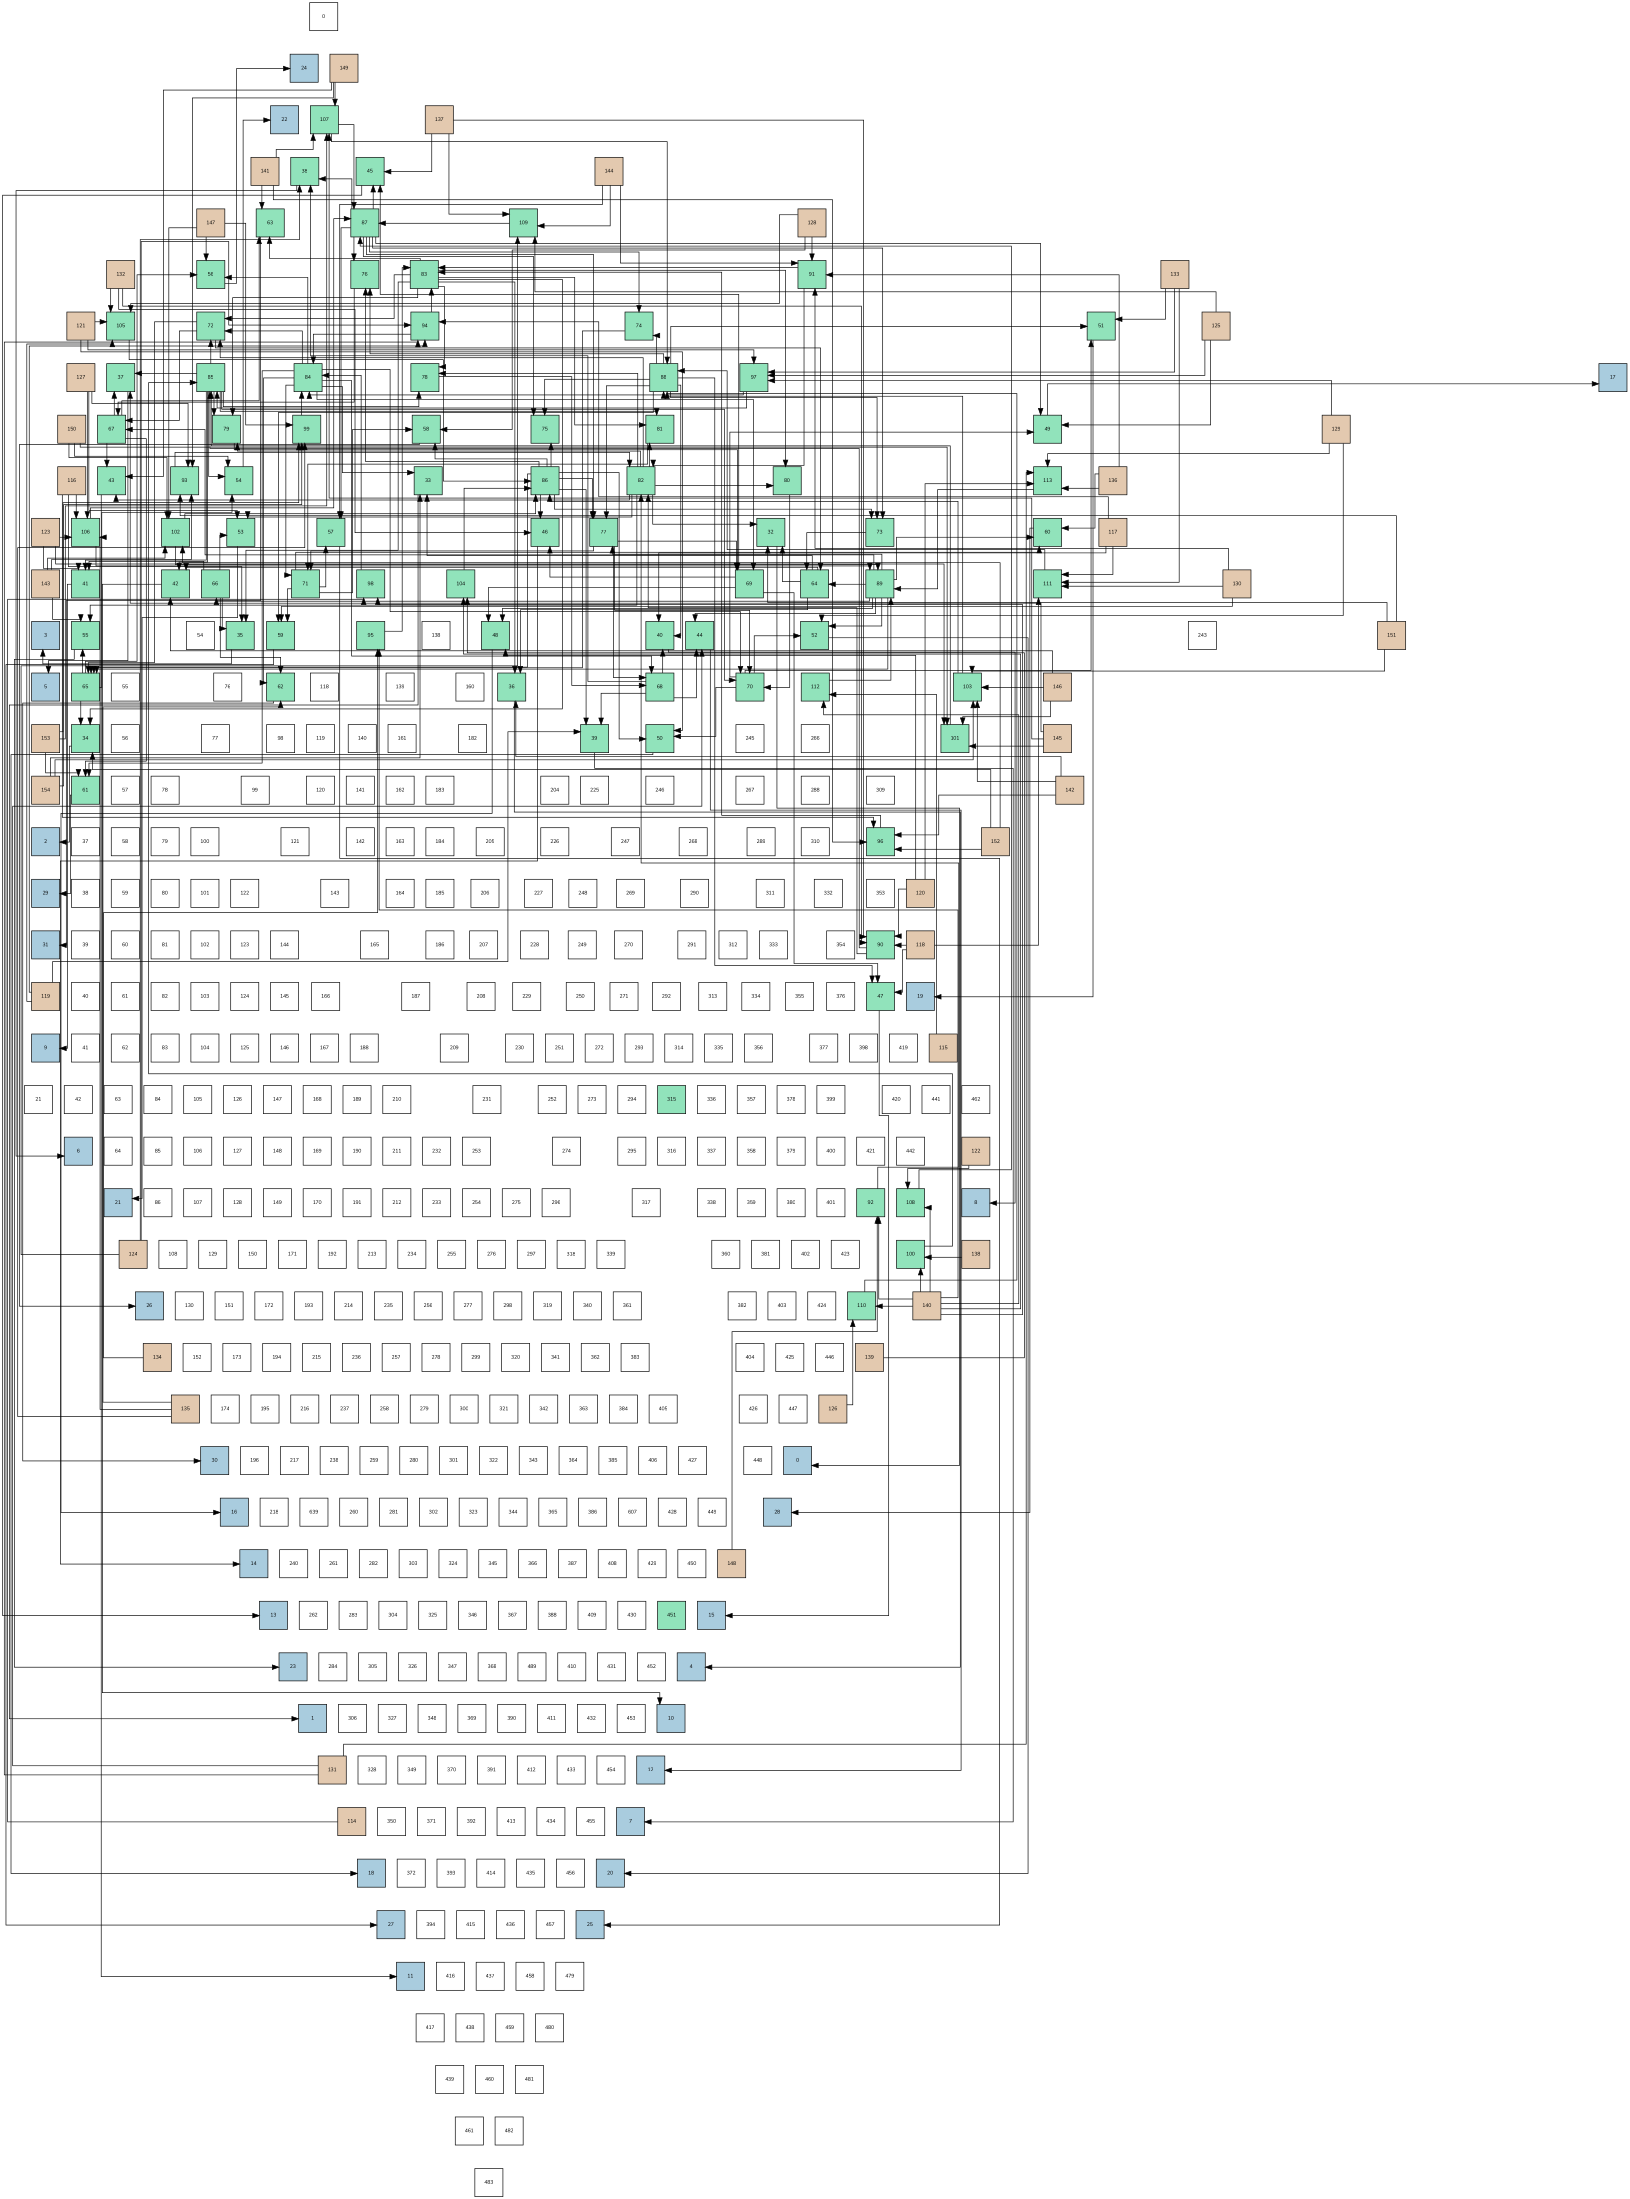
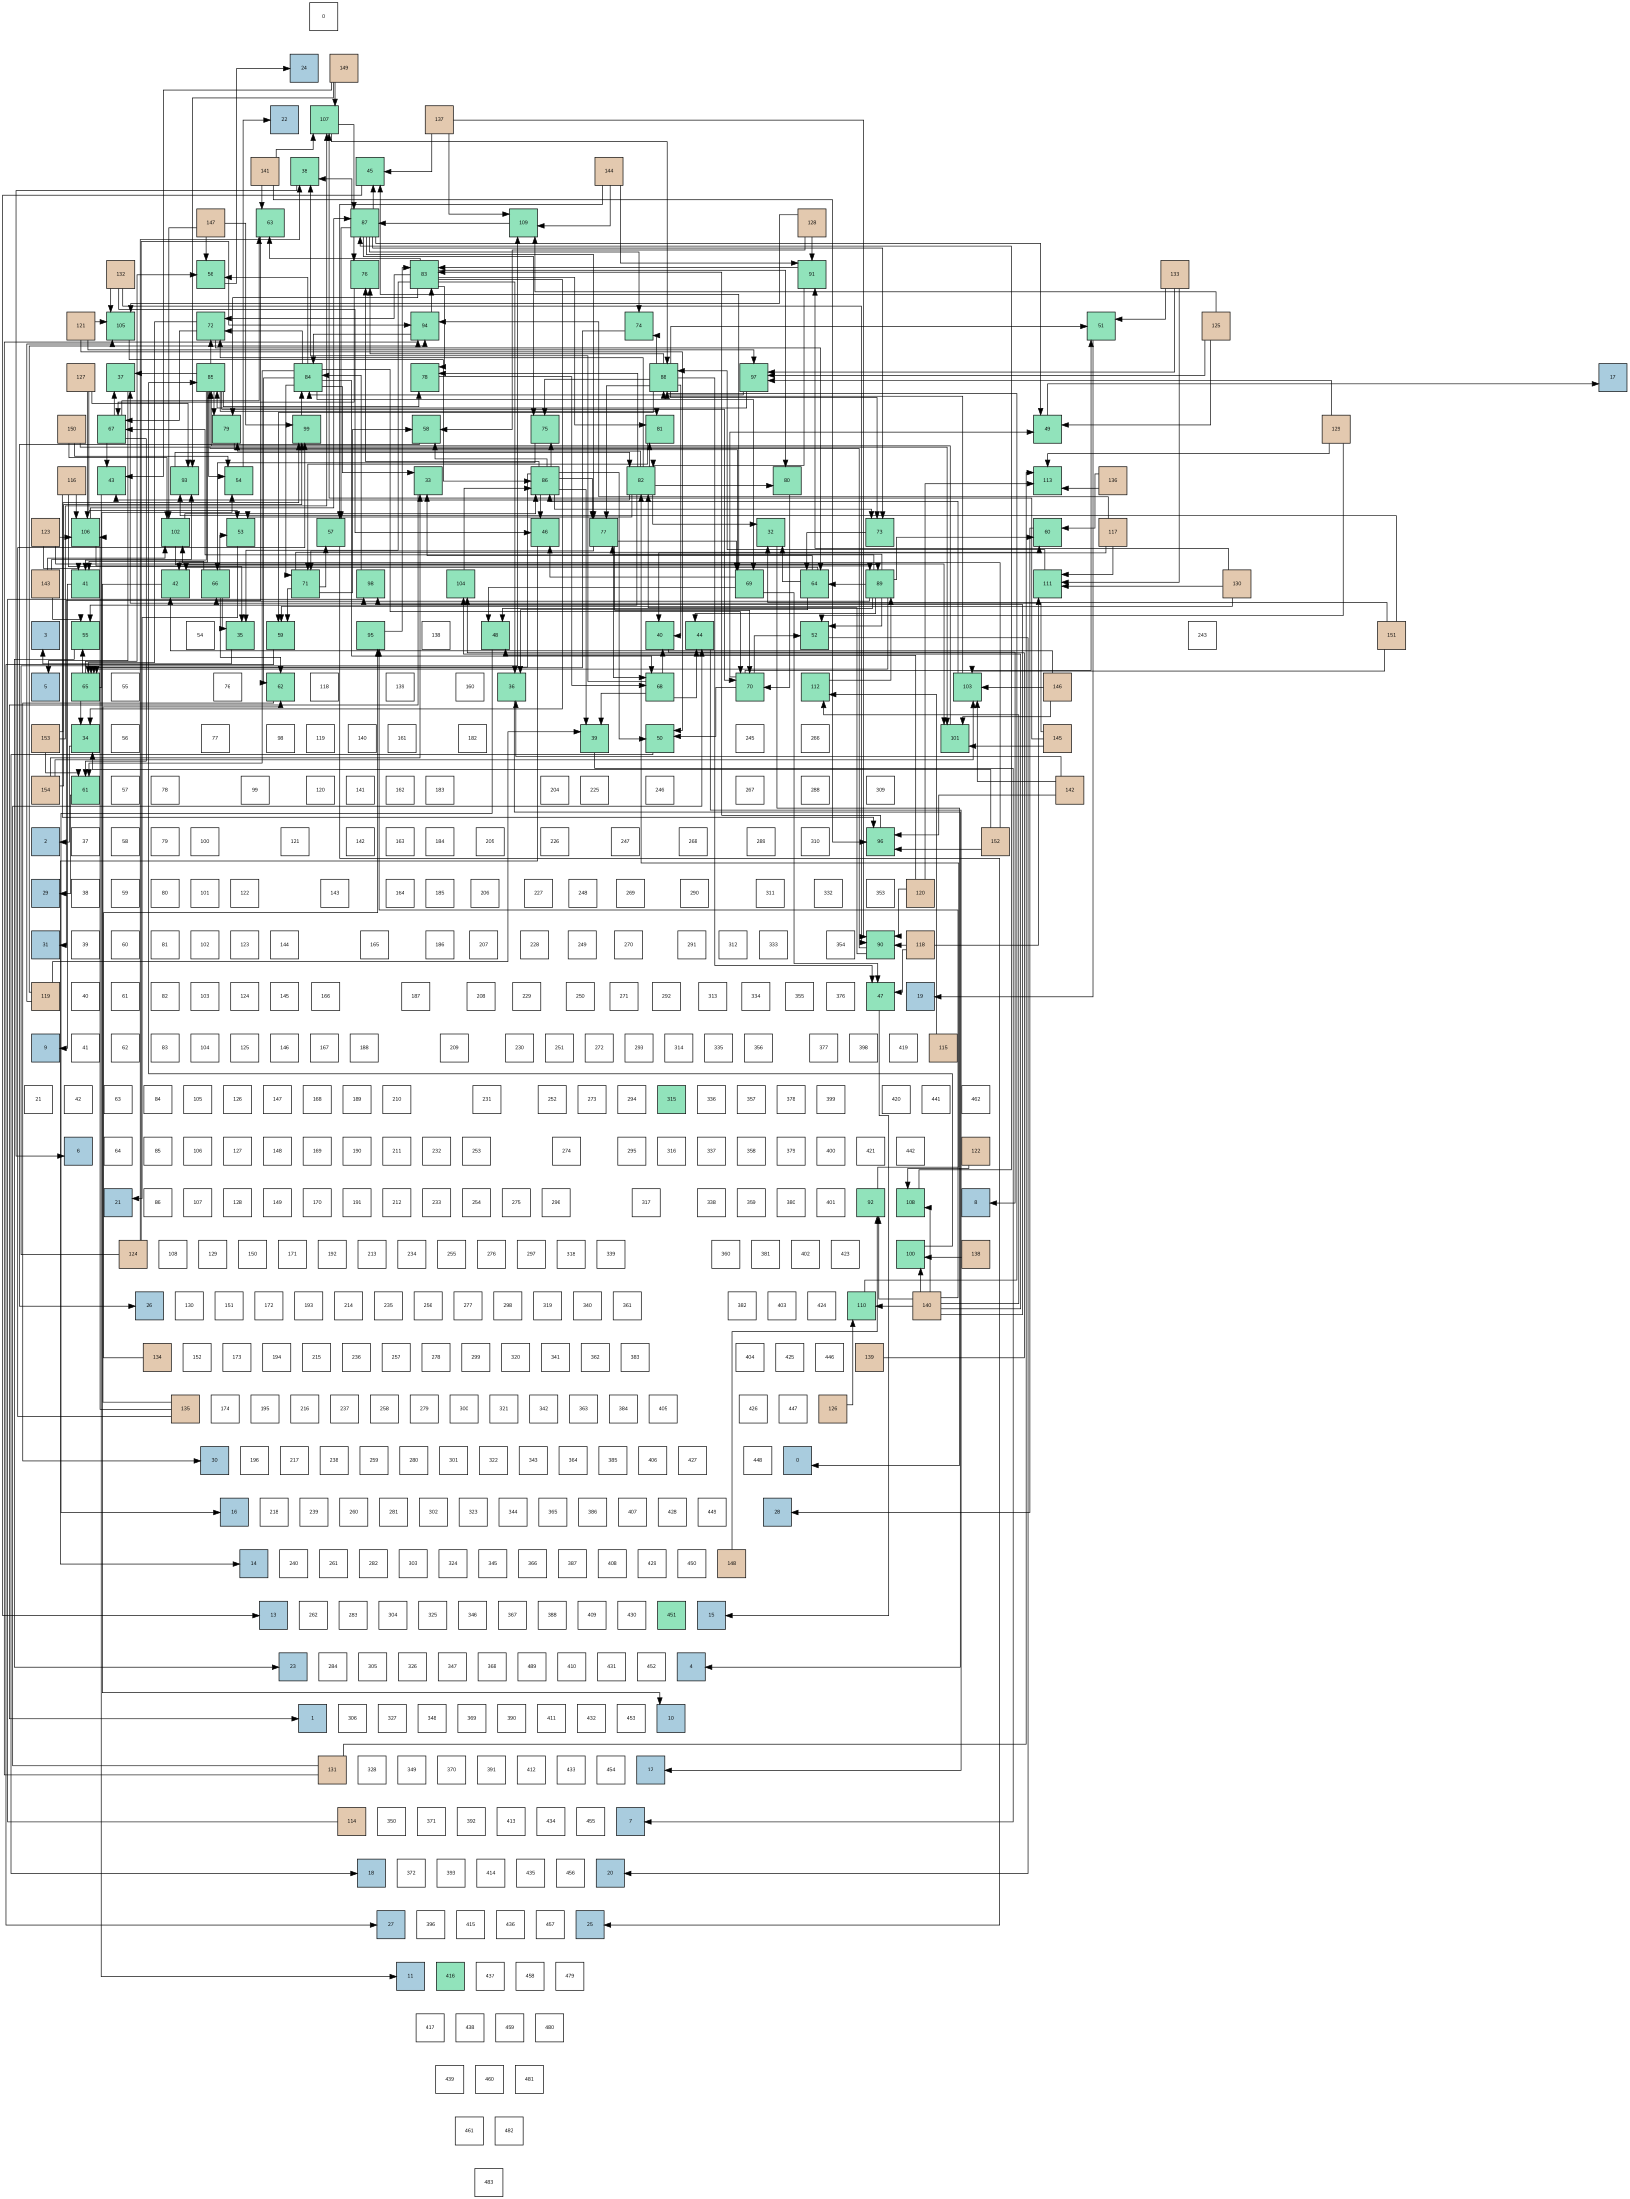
edge "136" -> "91": removed
edge "75" -> "66": added
edge "113" -> "89": removed
node "639": label "639" -> "239"
node "607": label "607" -> "407"
node "394": label "394" -> "396"
node "416": fillcolor #ffffff -> #91e3bb
